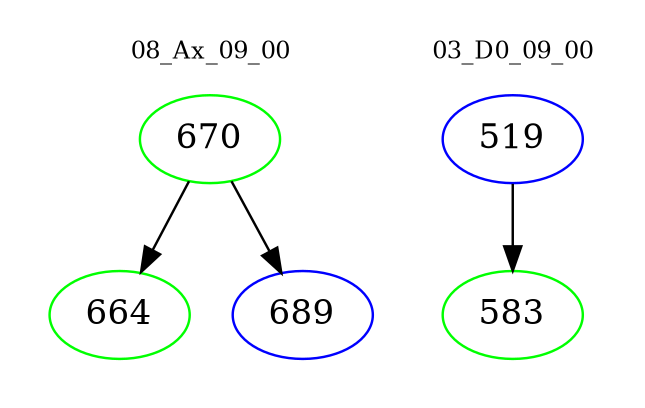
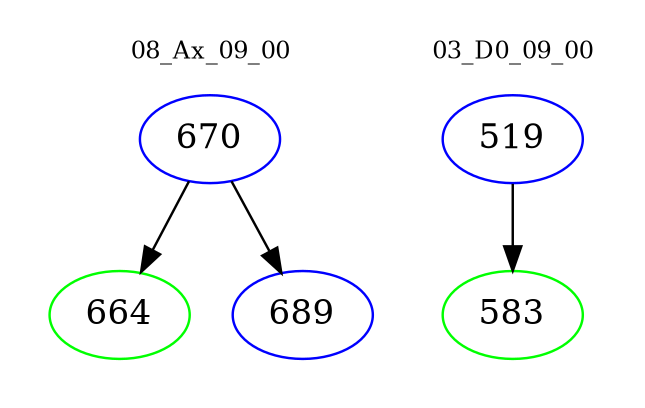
node "670": color green -> blue
